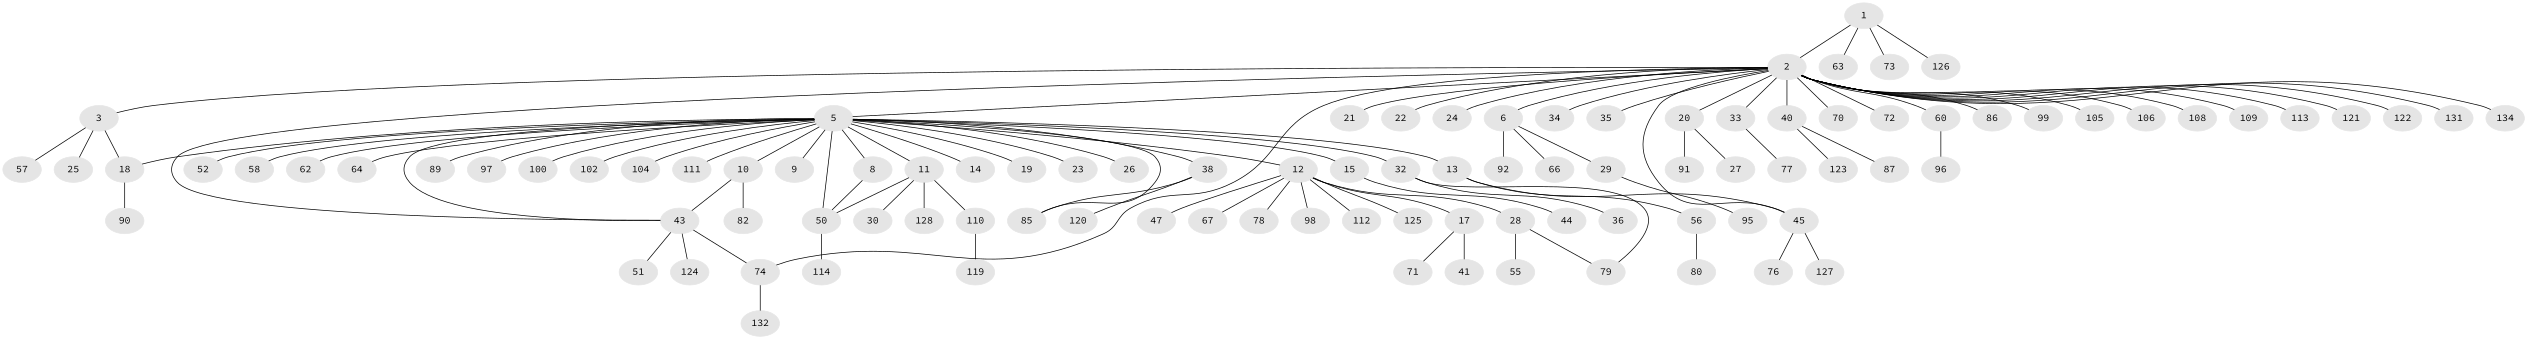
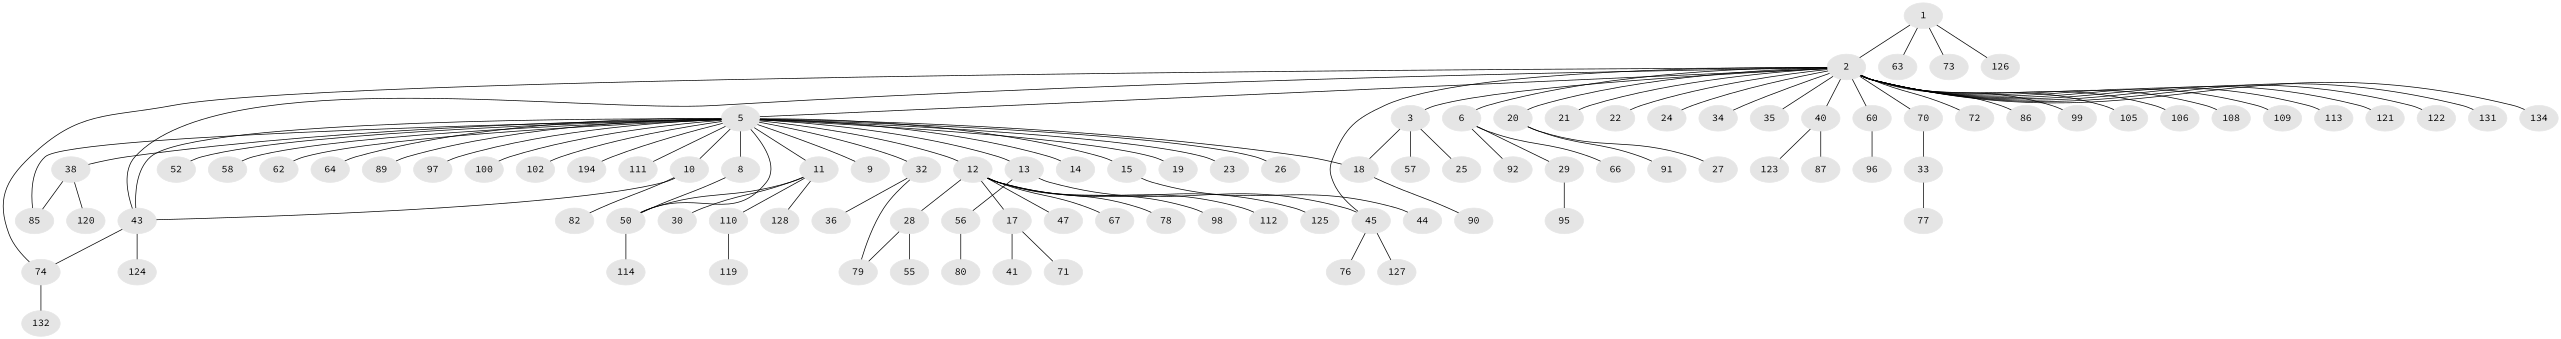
edge "2" -- "33": now "70" -- "33"
node "104": label "104" -> "194"
node "51": removed
